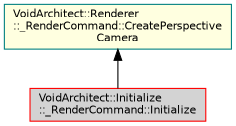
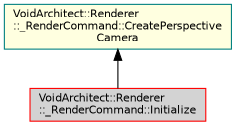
node "VoidArchitect::Initialize ::_RenderCommand::Initialize": label "VoidArchitect::Initialize ::_RenderCommand::Initialize" -> "VoidArchitect::Renderer ::_RenderCommand::Initialize"
